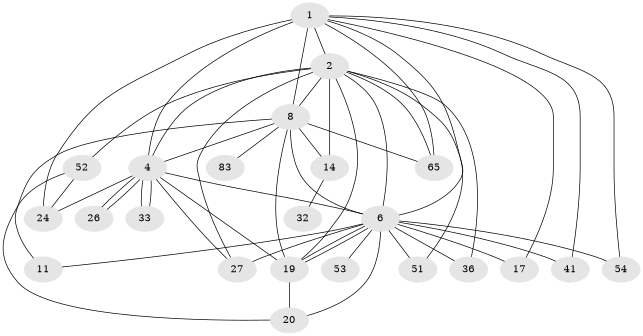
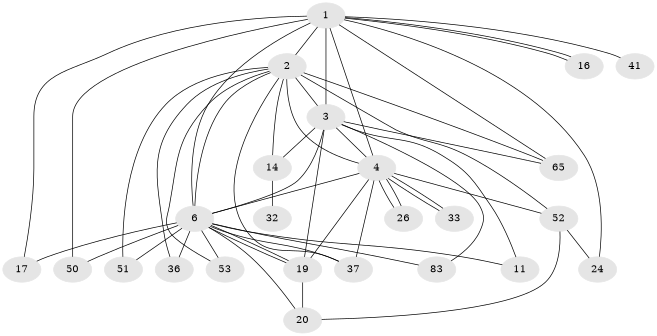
node "16": added
node "8": label "8" -> "3"
edge "2" -- "19": now "2" -- "53"
edge "4" -- "24": now "4" -- "52"
edge "6" -- "41": now "6" -- "83"
node "27": label "27" -> "37"
node "54": label "54" -> "50"
